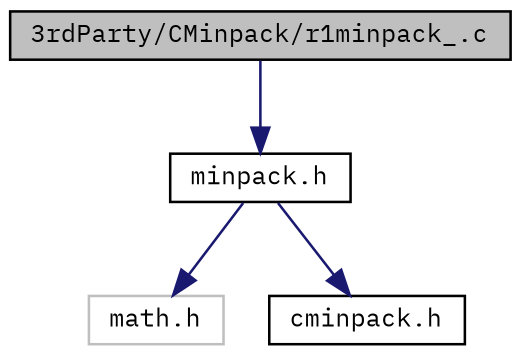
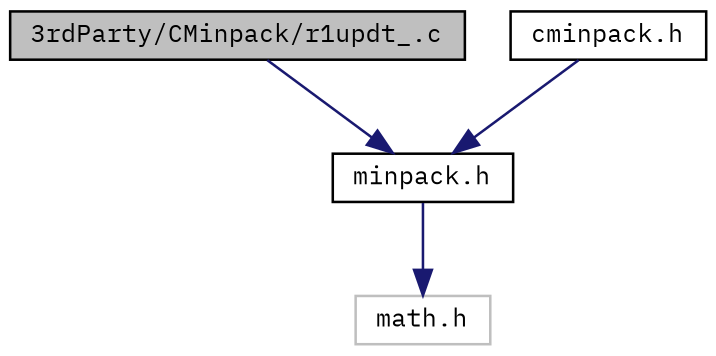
node "3rdParty/CMinpack/r1minpack_.c": label "3rdParty/CMinpack/r1minpack_.c" -> "3rdParty/CMinpack/r1updt_.c"
edge "minpack.h" -> "cminpack.h": reversed
